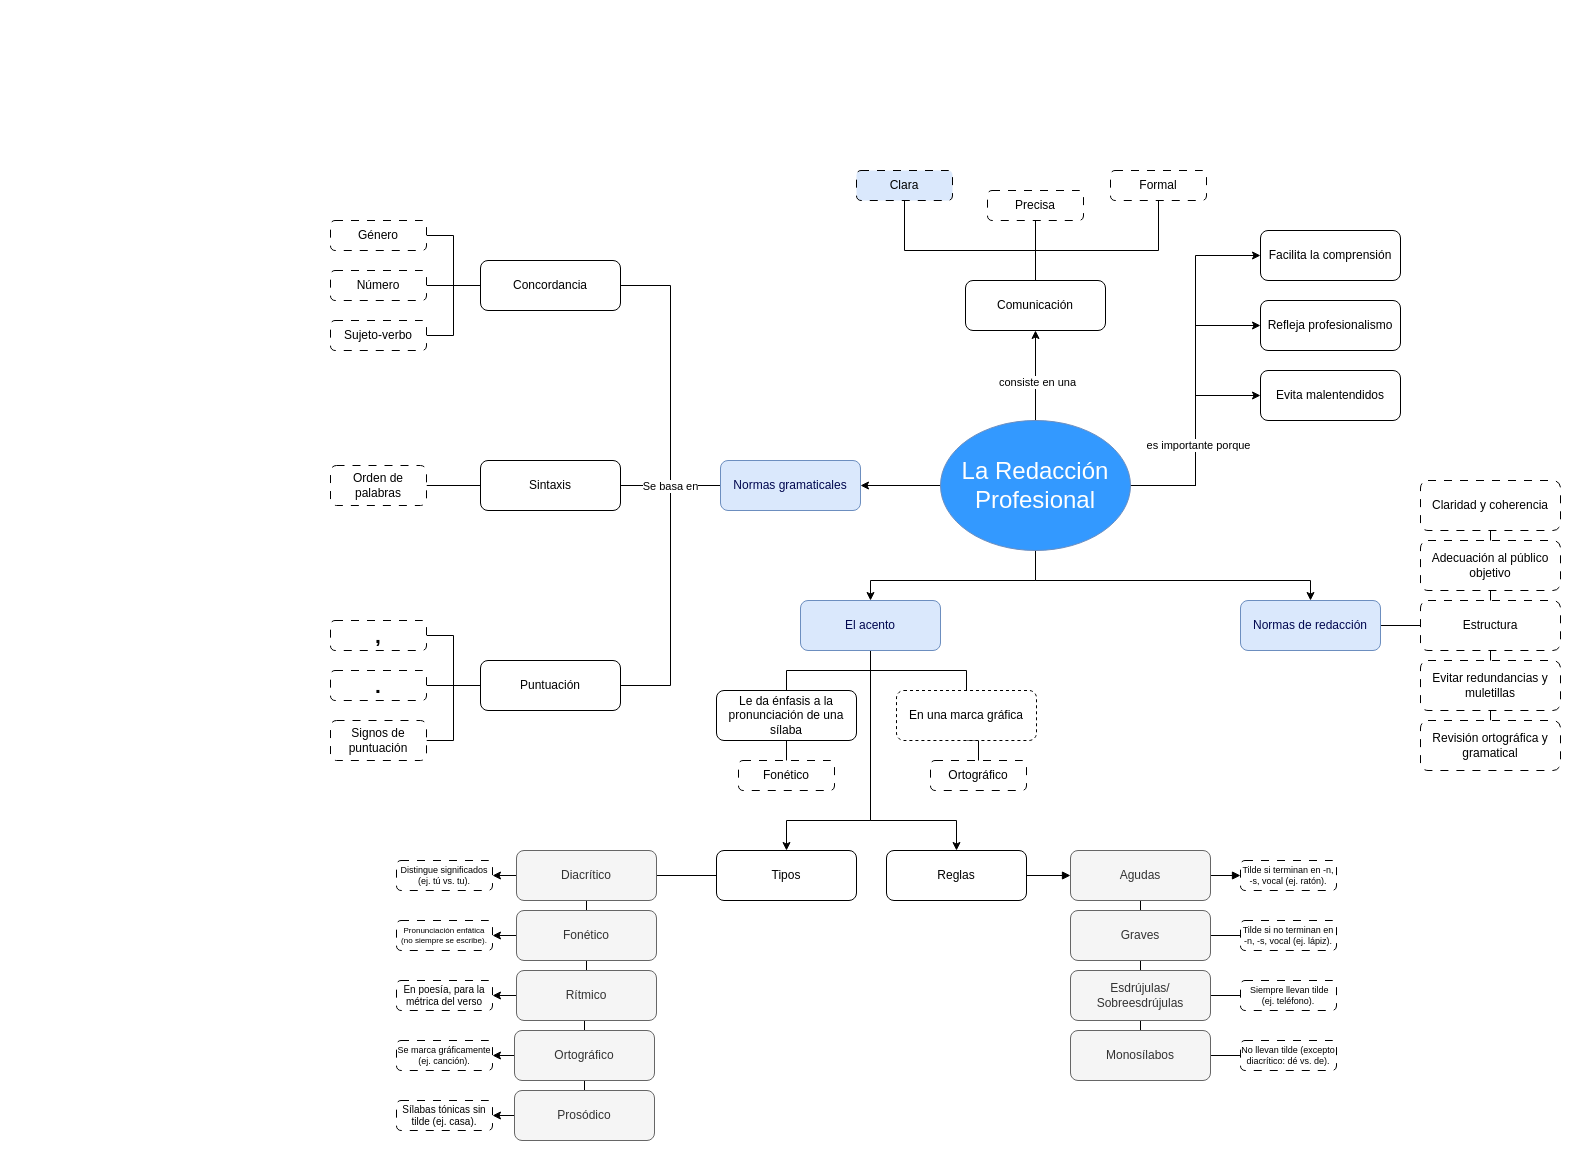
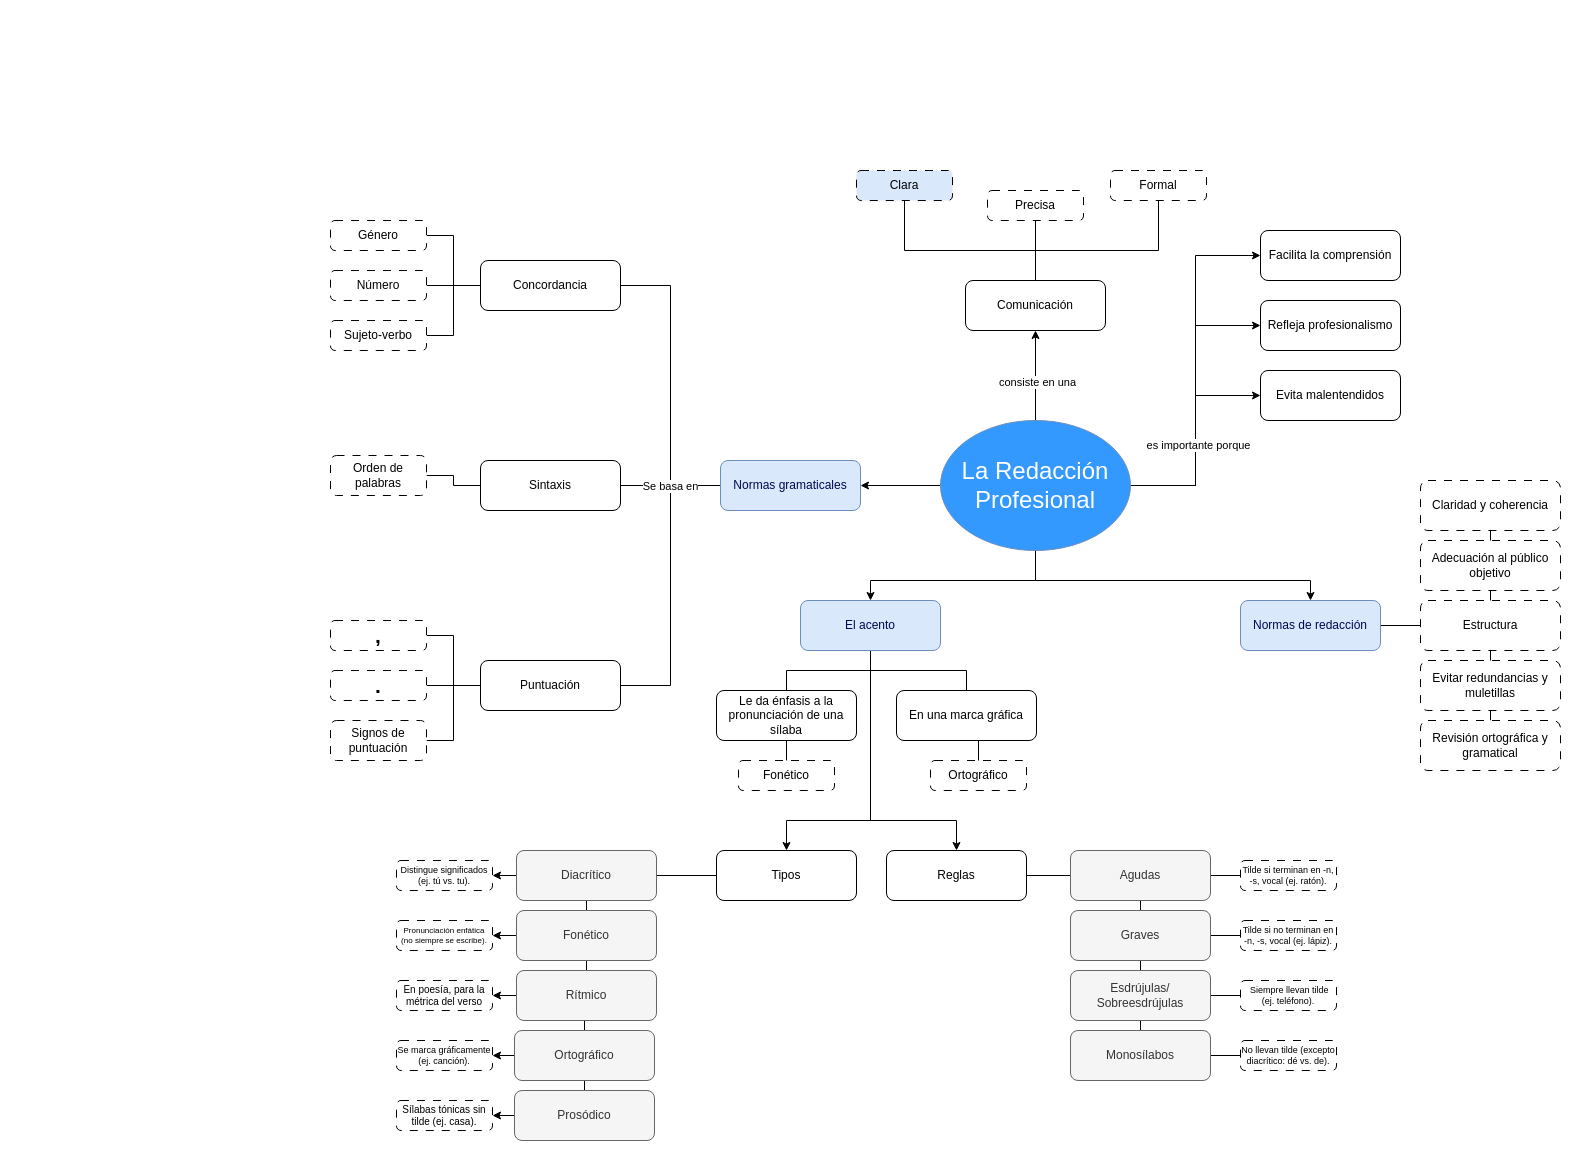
node "Orden de palabras": moved (379, 486) -> (379, 476)
node "En una marca gráfica": style dashed -> solid
edge "Reglas" -> "Agudas": arrowhead block -> none
edge "Agudas" -> "Tilde si terminan en -n, -s, vocal (ej. ratón).": arrowhead block -> none
